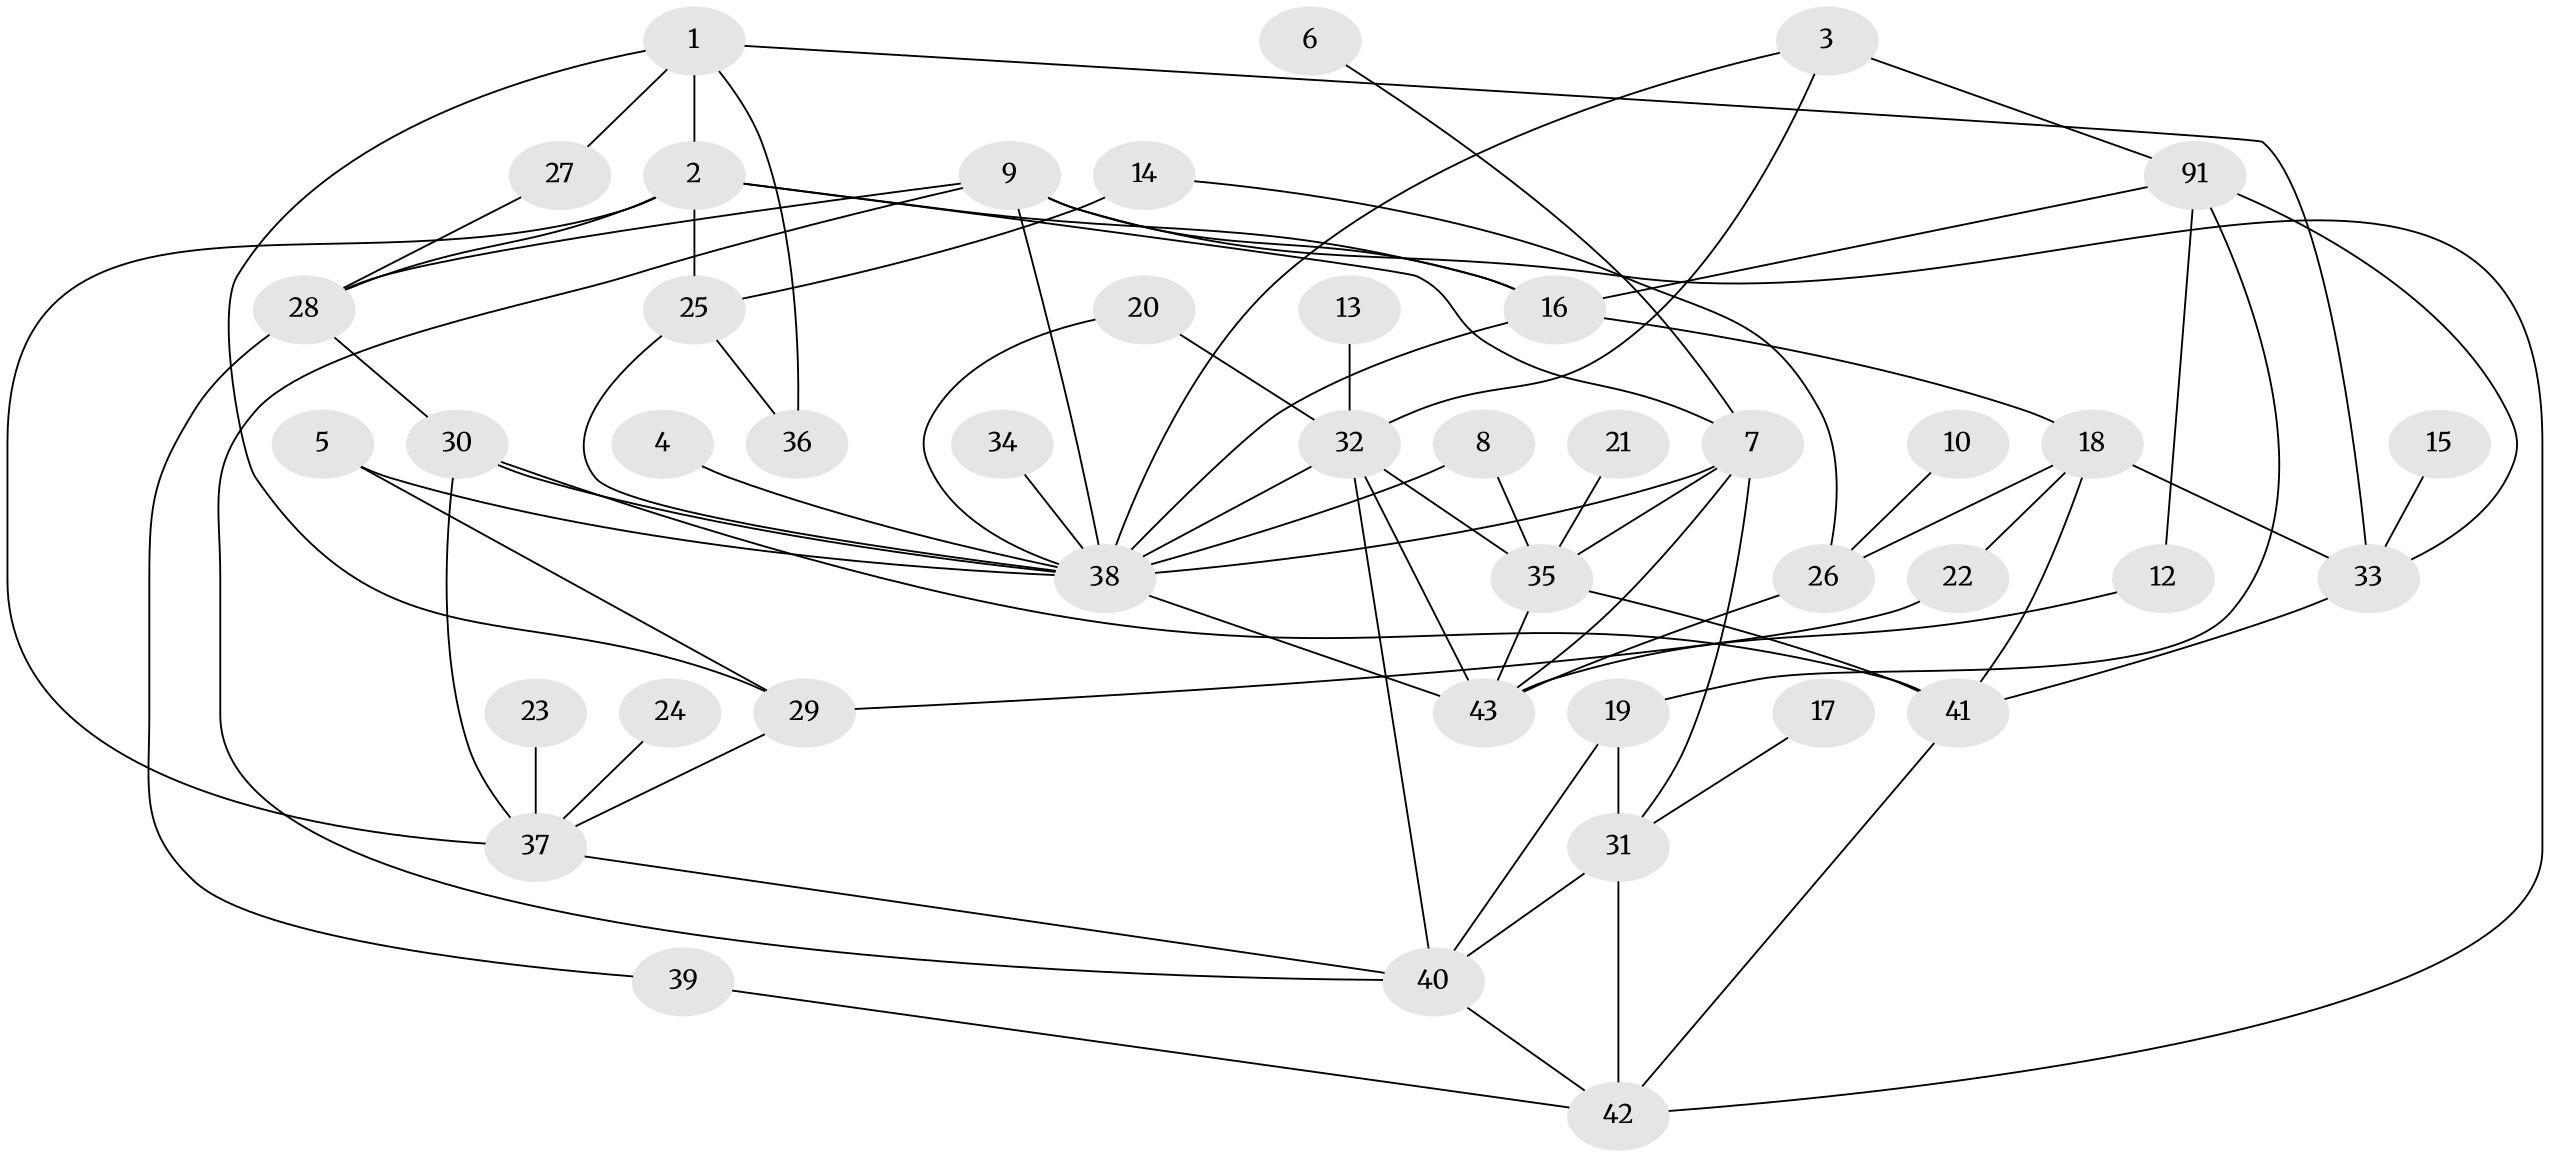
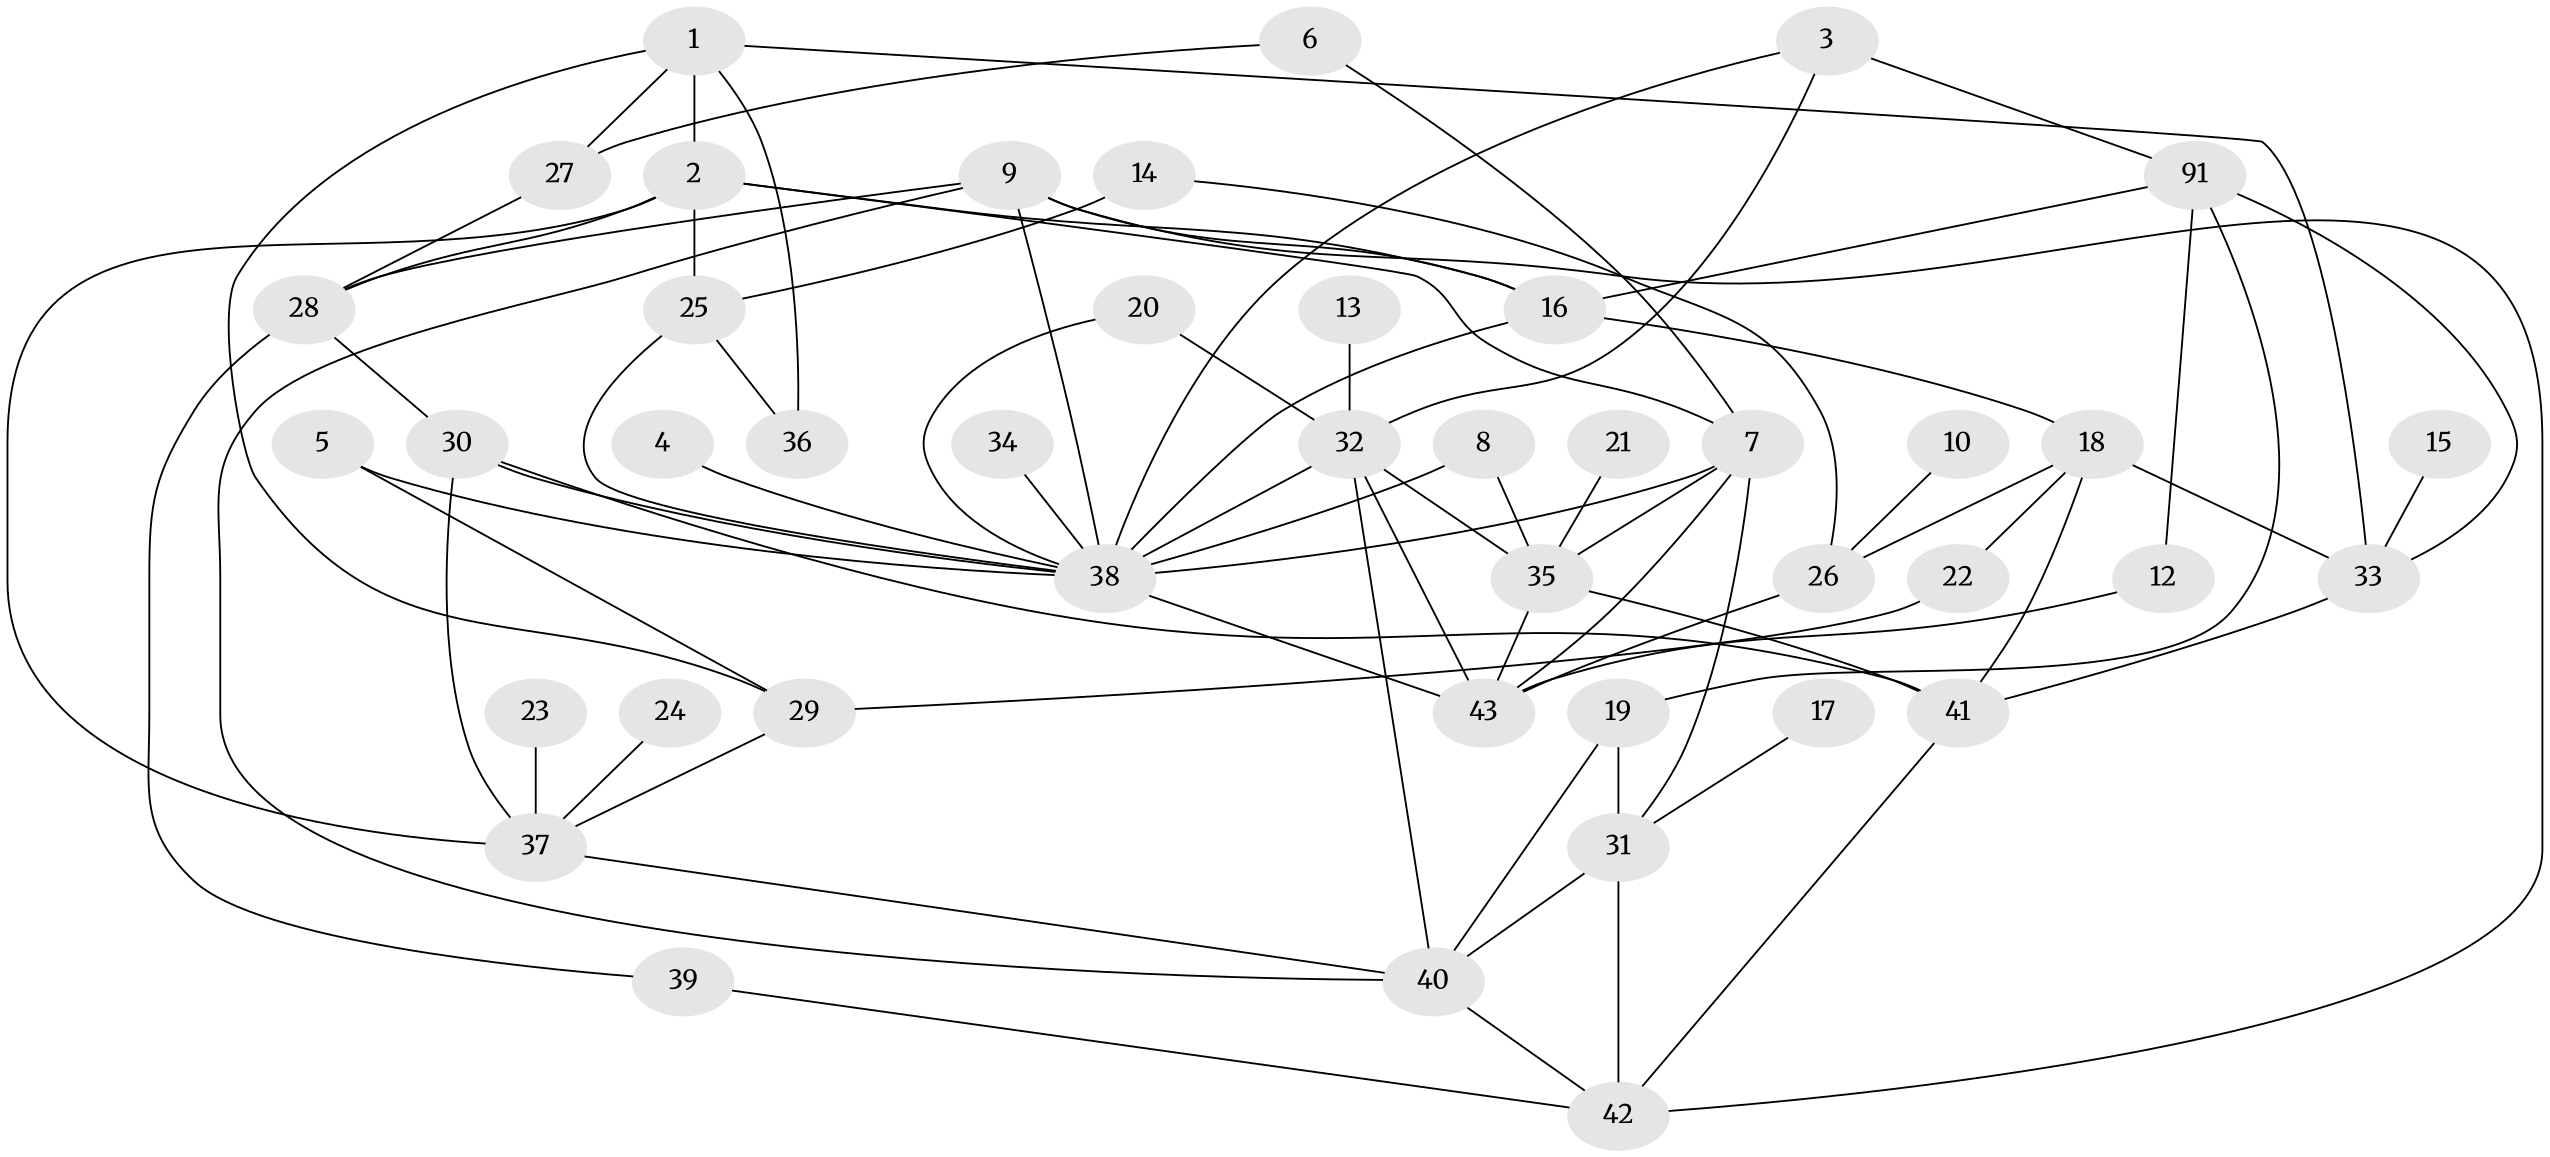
edge "6" -- "27": added
